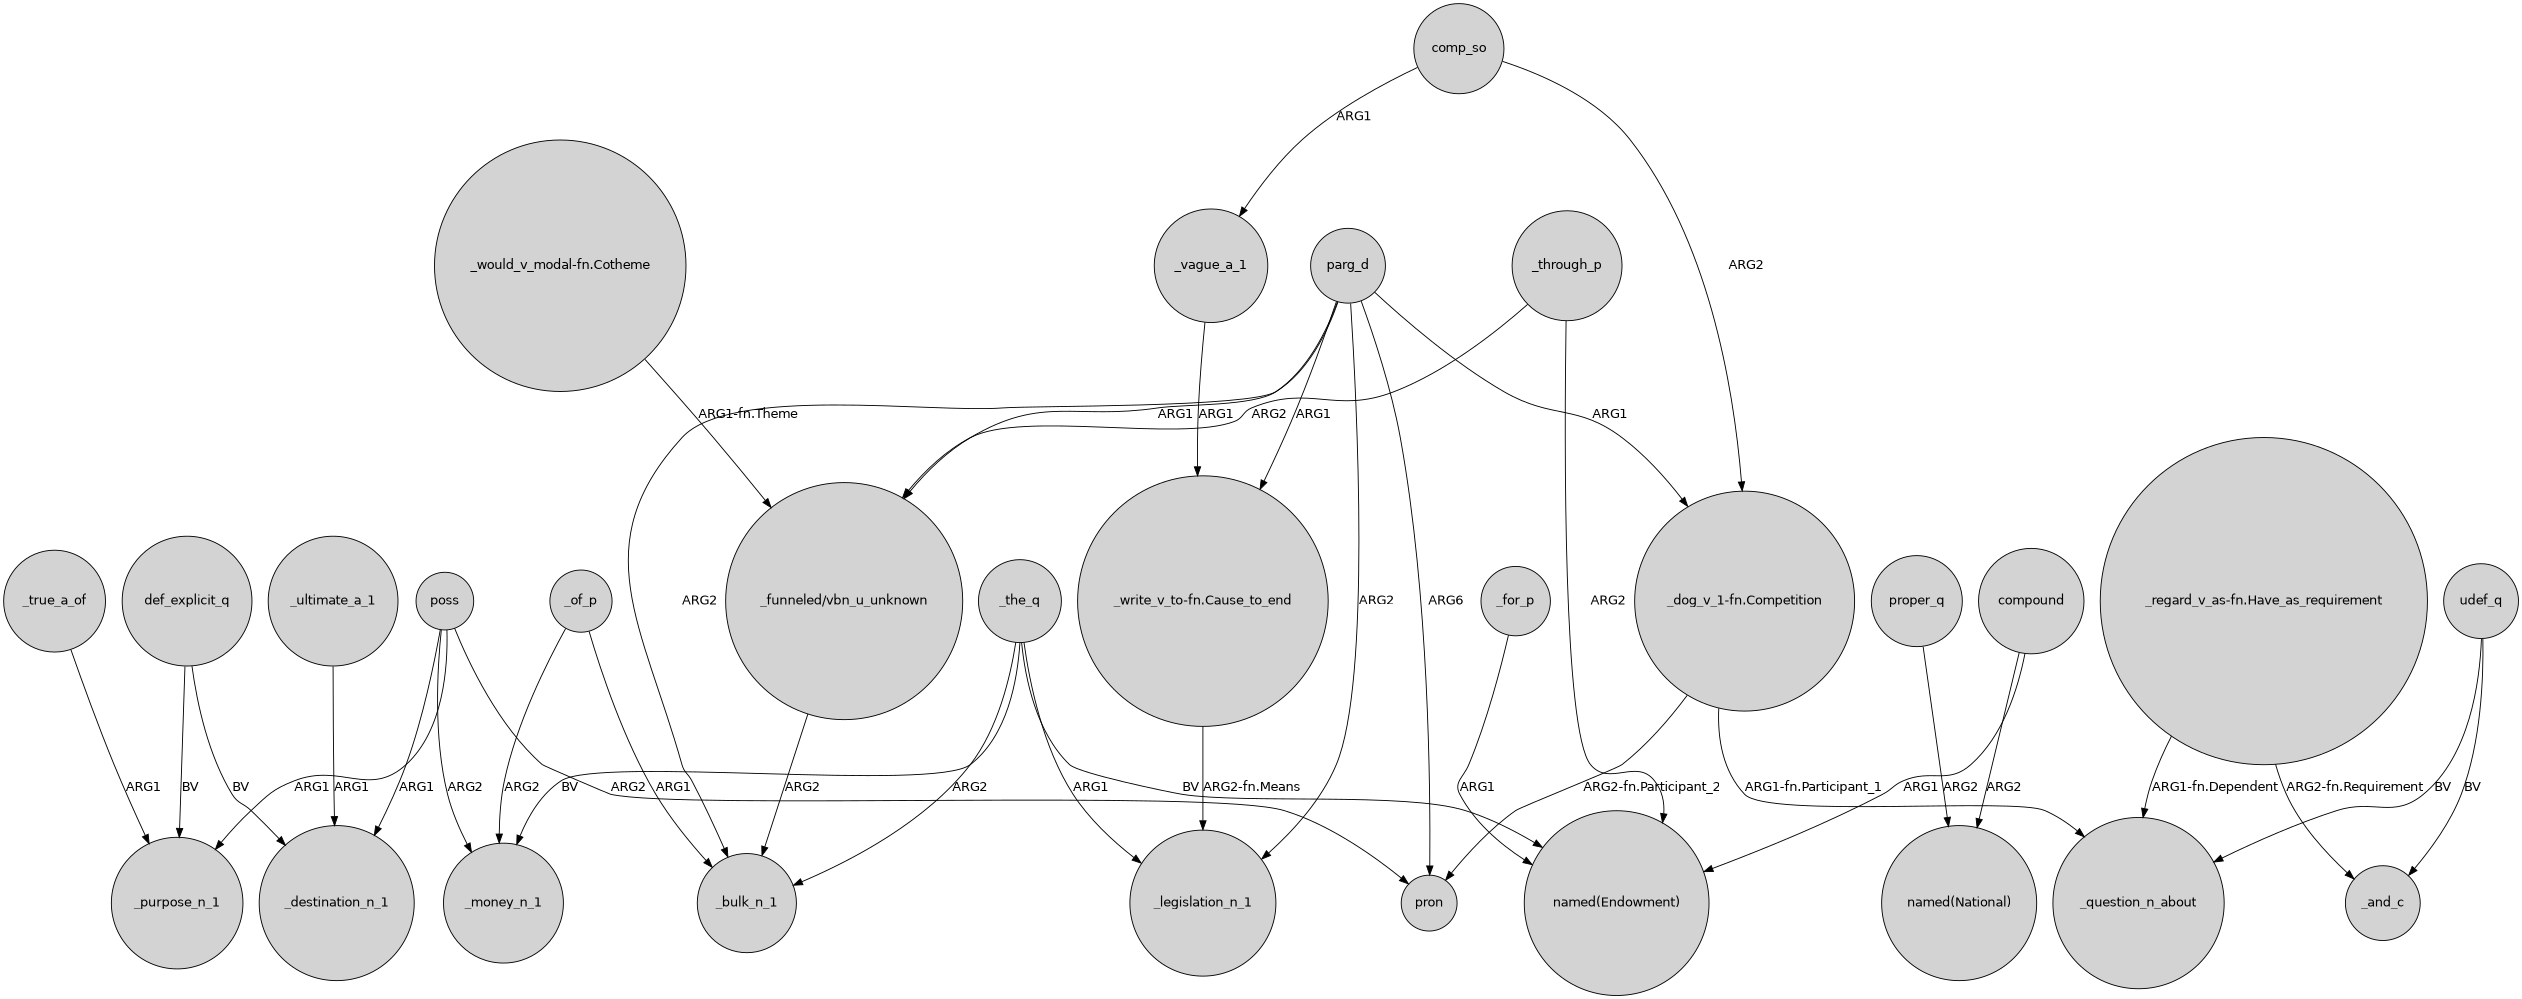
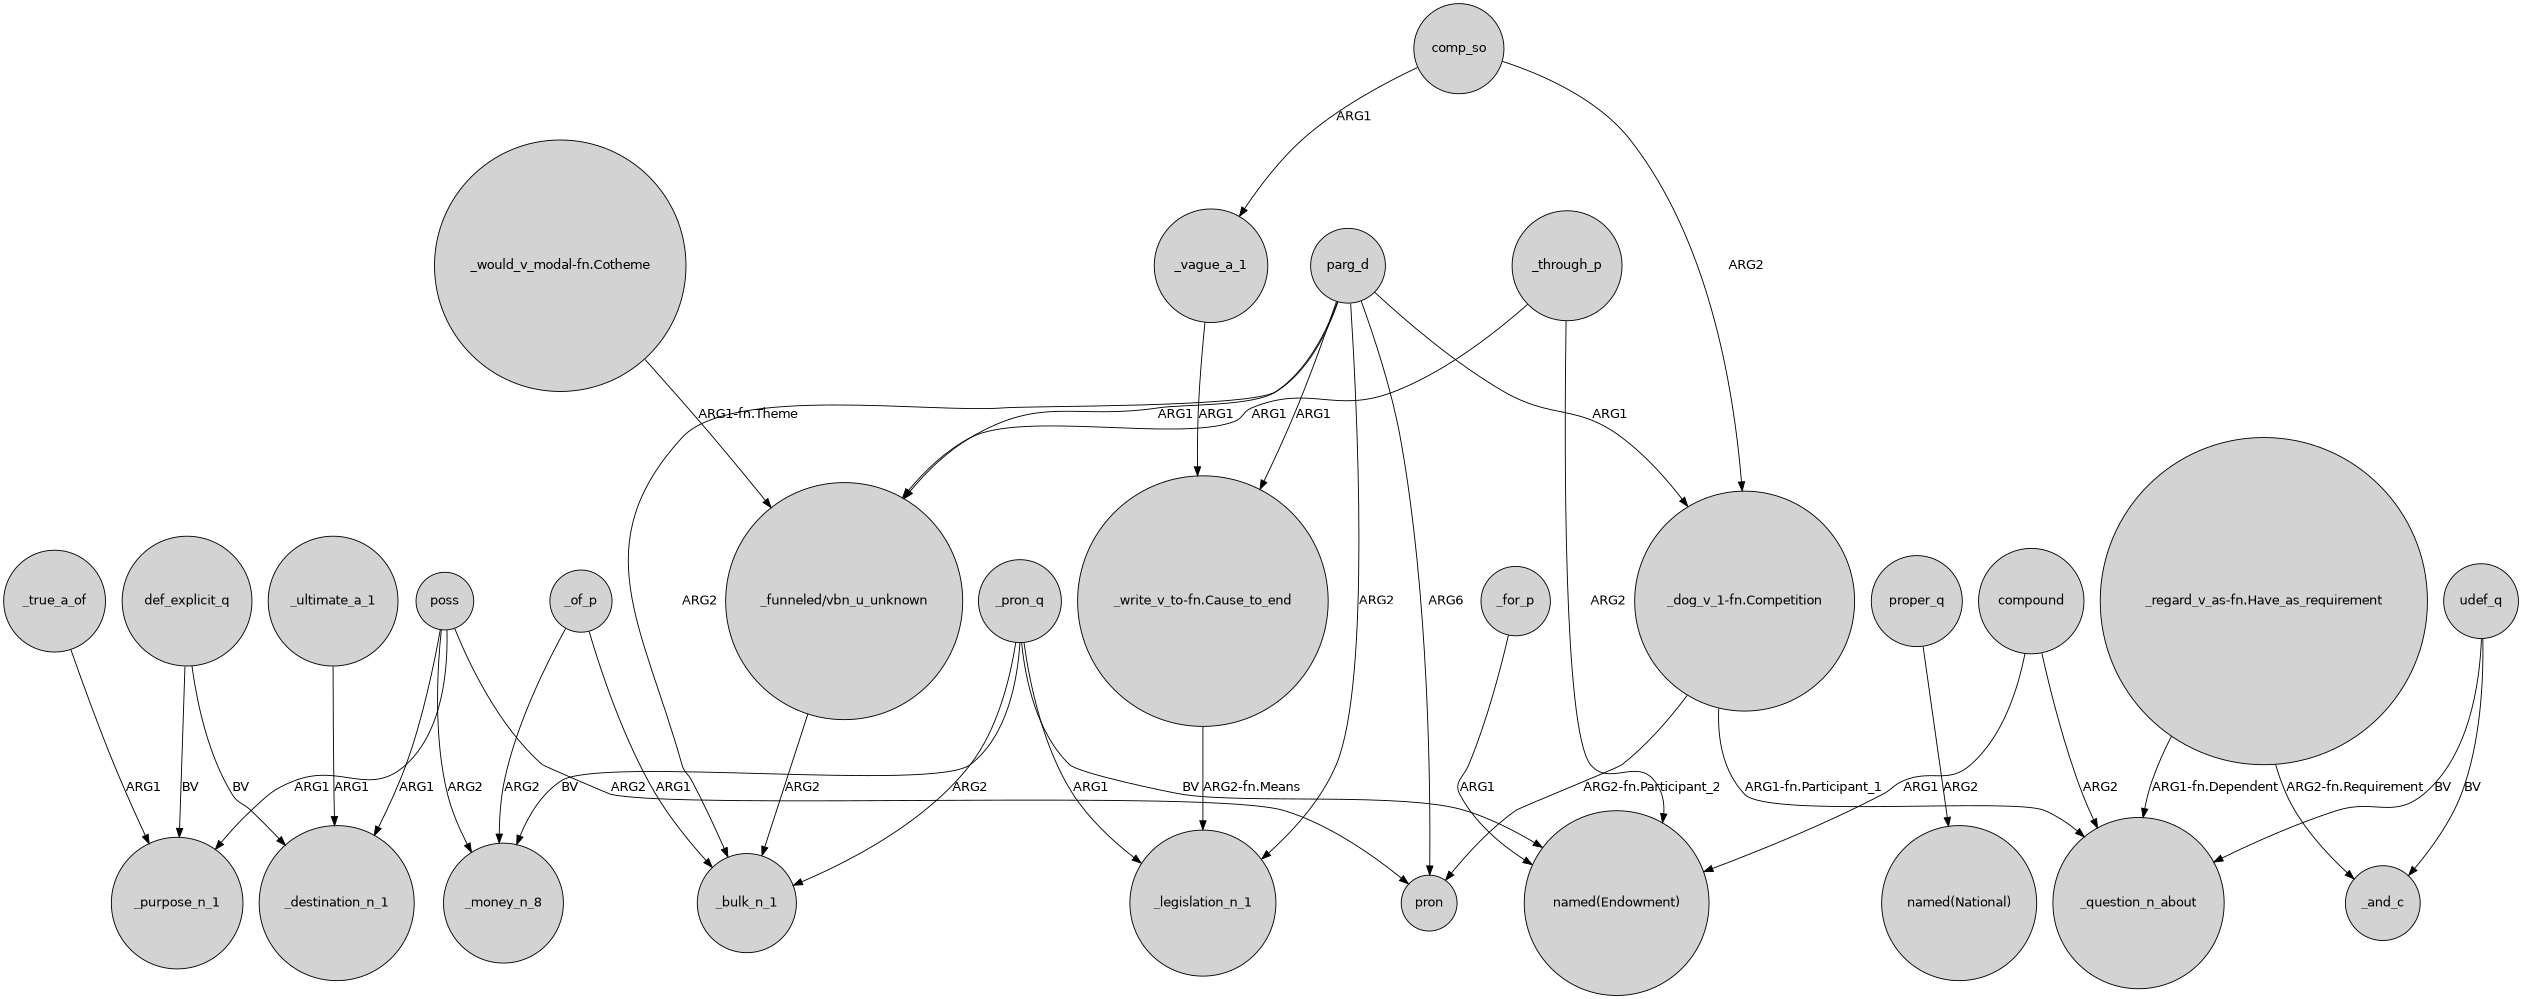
edge "_through_p" -> "_funneled/vbn_u_unknown": label "ARG2" -> "ARG1"
node "_the_q": label "_the_q" -> "_pron_q"
edge "compound" -> "named(National)": now "compound" -> "_question_n_about"
node "_money_n_1": label "_money_n_1" -> "_money_n_8"
